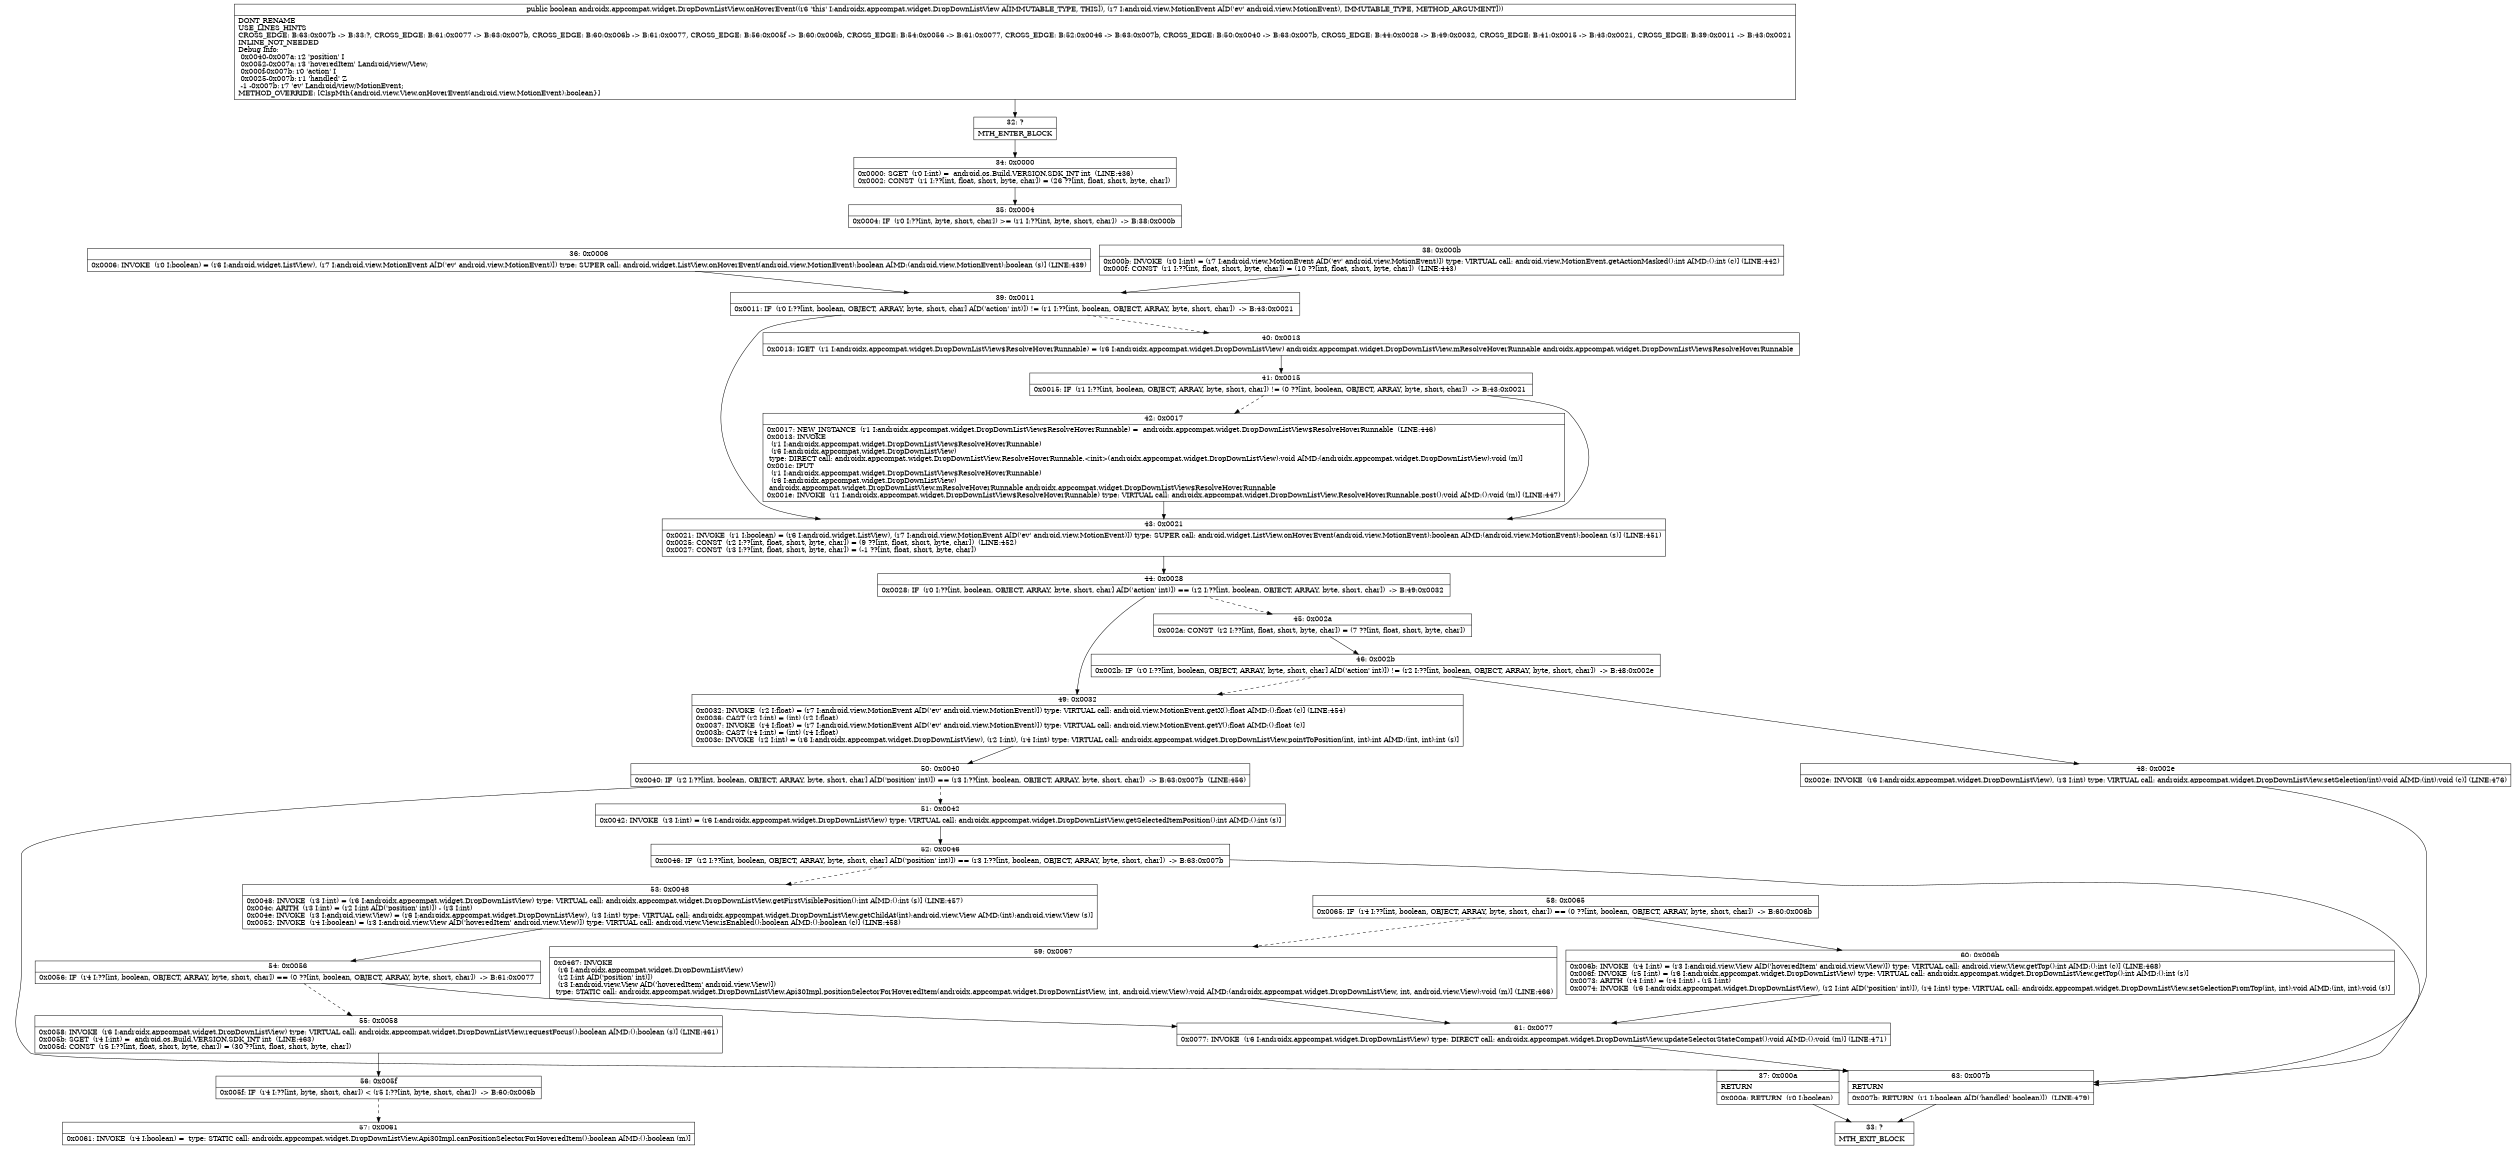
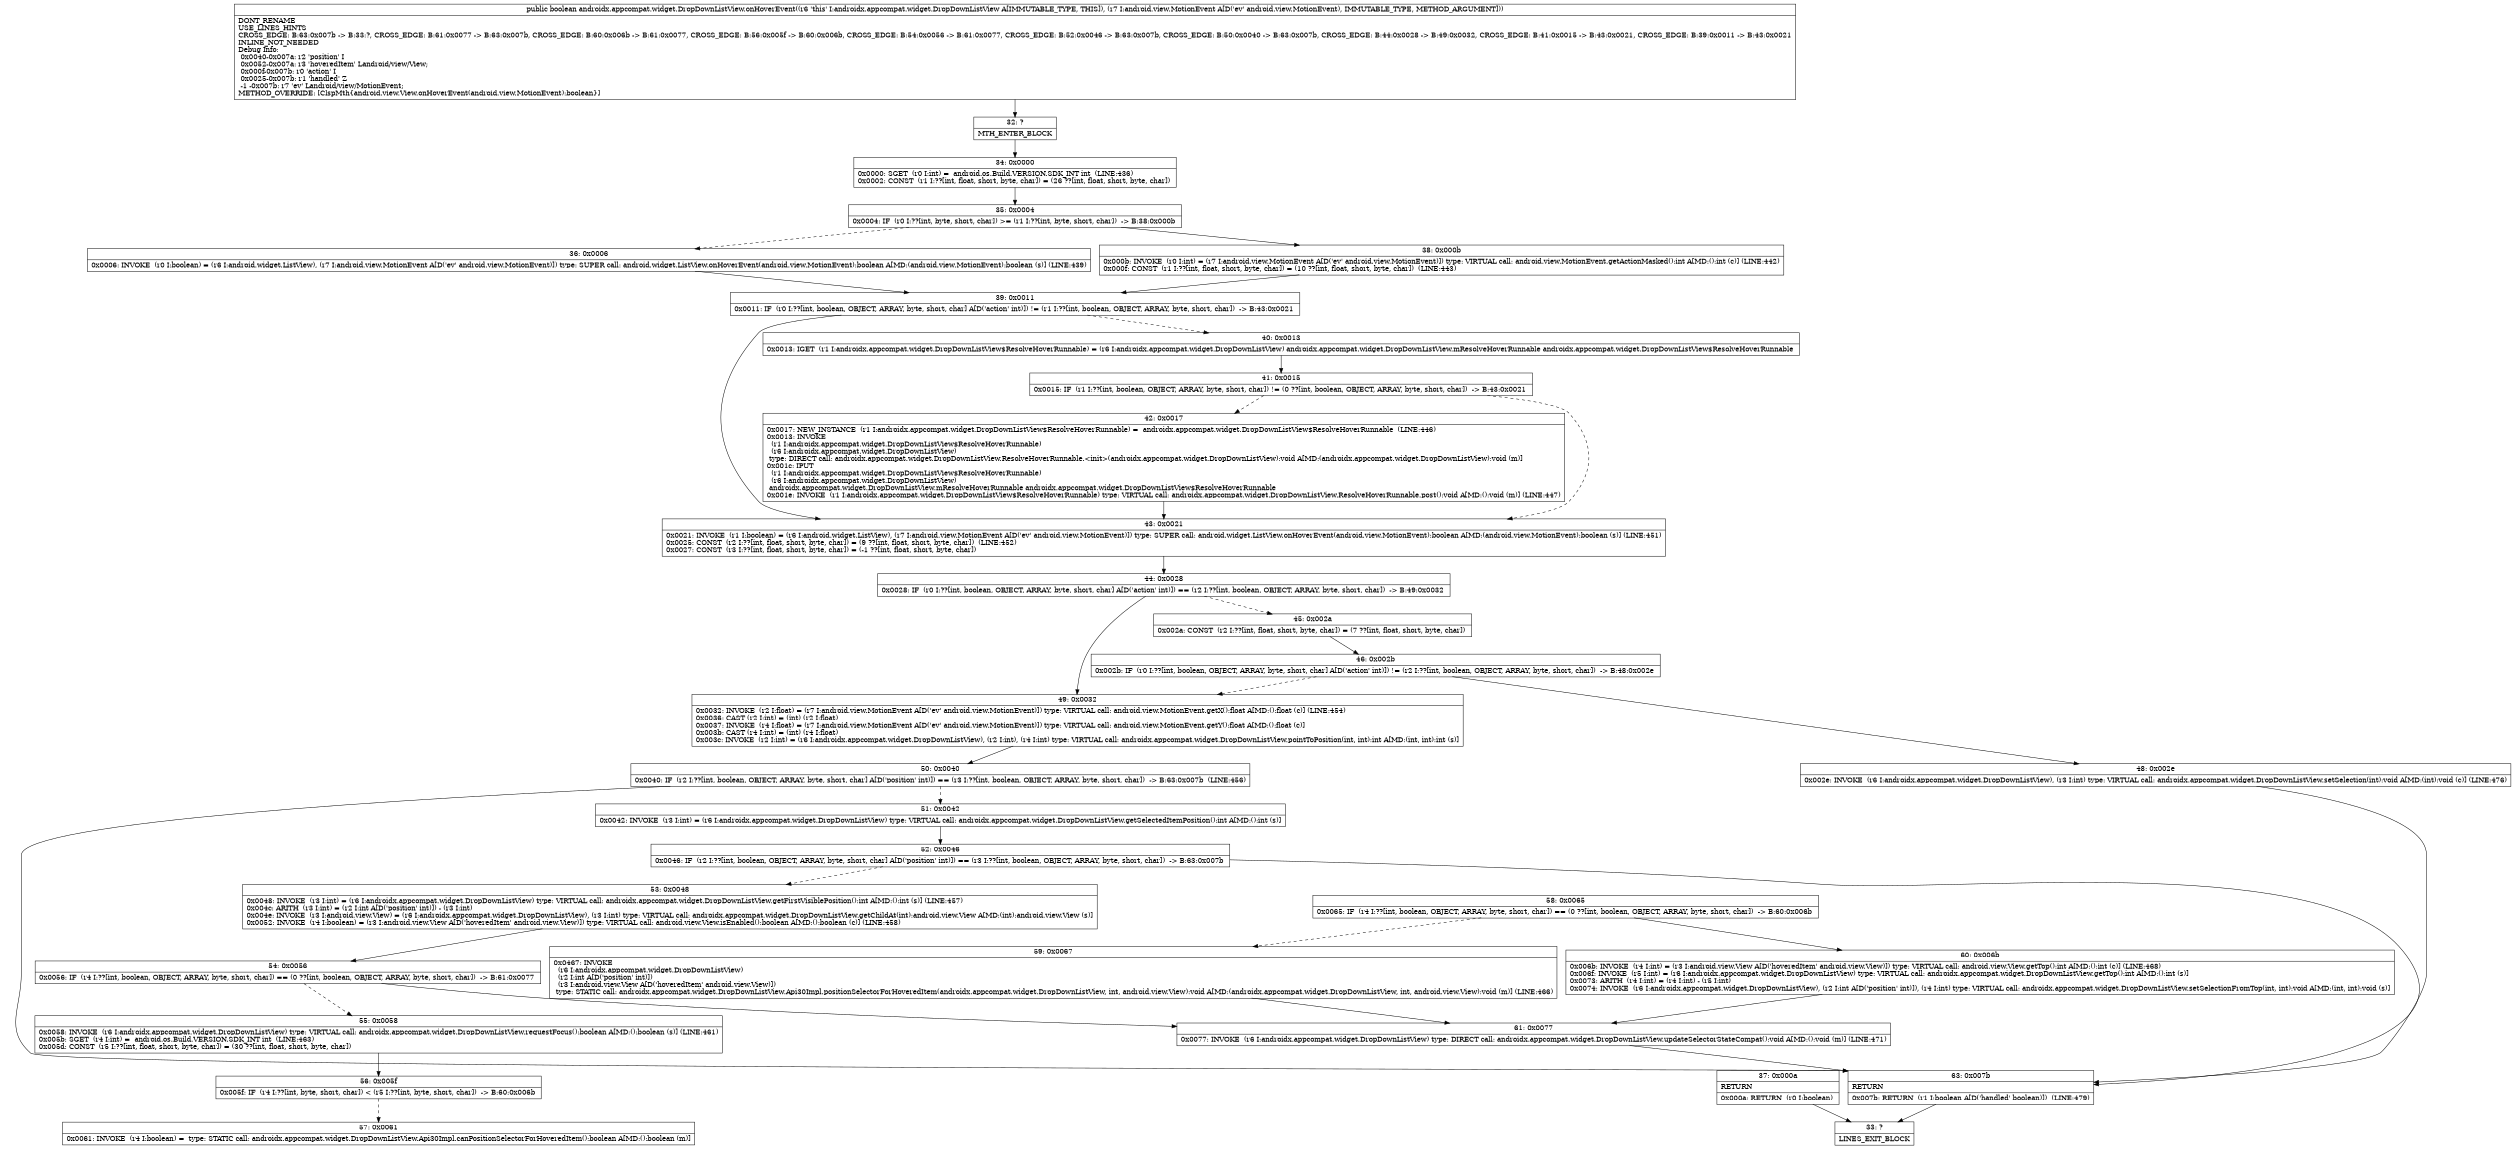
edge "35: 0x0004" -> "38: 0x000b": added
edge "35: 0x0004" -> "36: 0x0006": added
edge "41: 0x0015" -> "43: 0x0021": style solid -> dashed
node "33: ?": text "MTH_EXIT_BLOCK" -> "LINES_EXIT_BLOCK"
